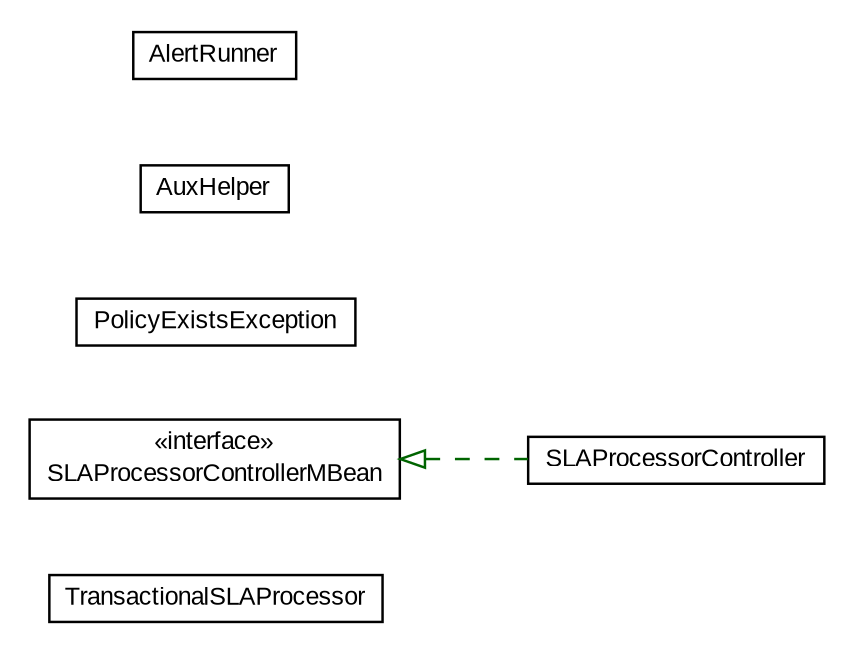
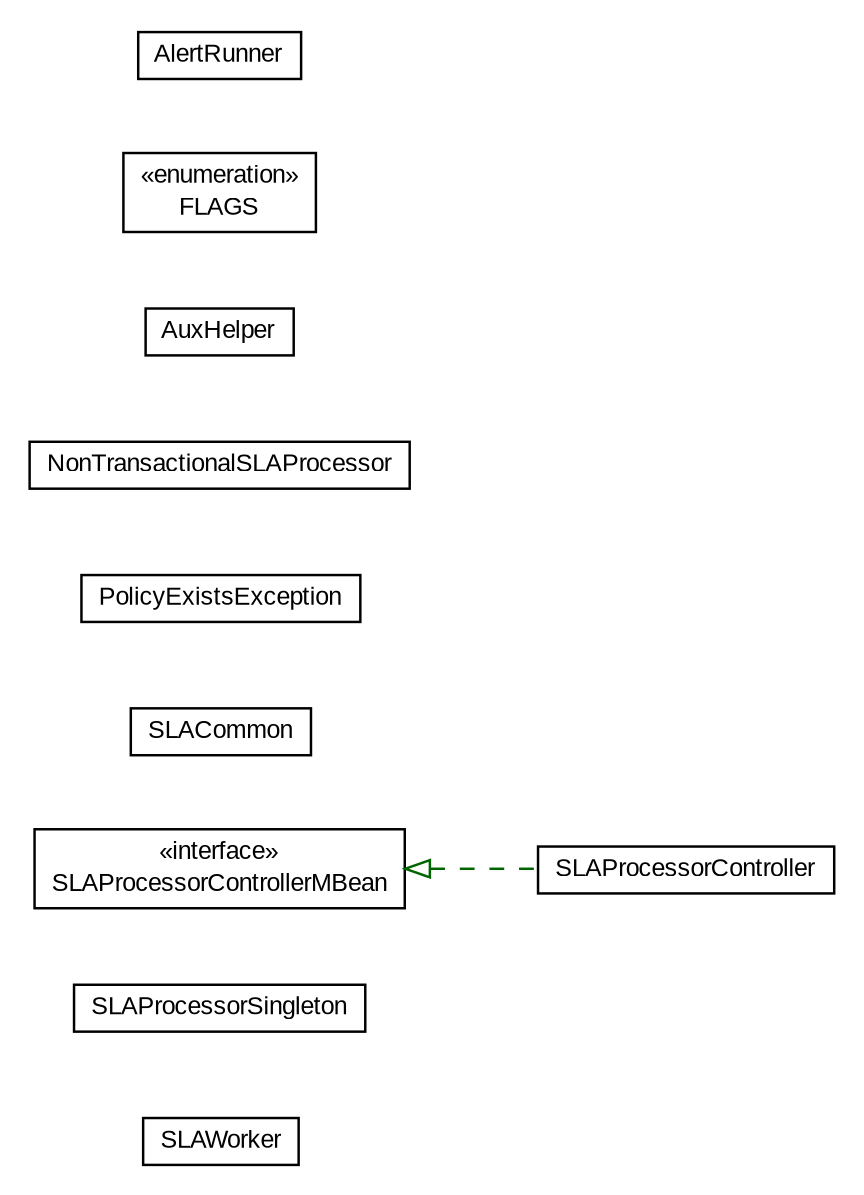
node "FLAGS": added
node "NonTransactionalSLAProcessor": added
node "TransactionalSLAProcessor": removed
node "SLACommon": added
node "SLAProcessorSingleton": added
node "SLAWorker": added
